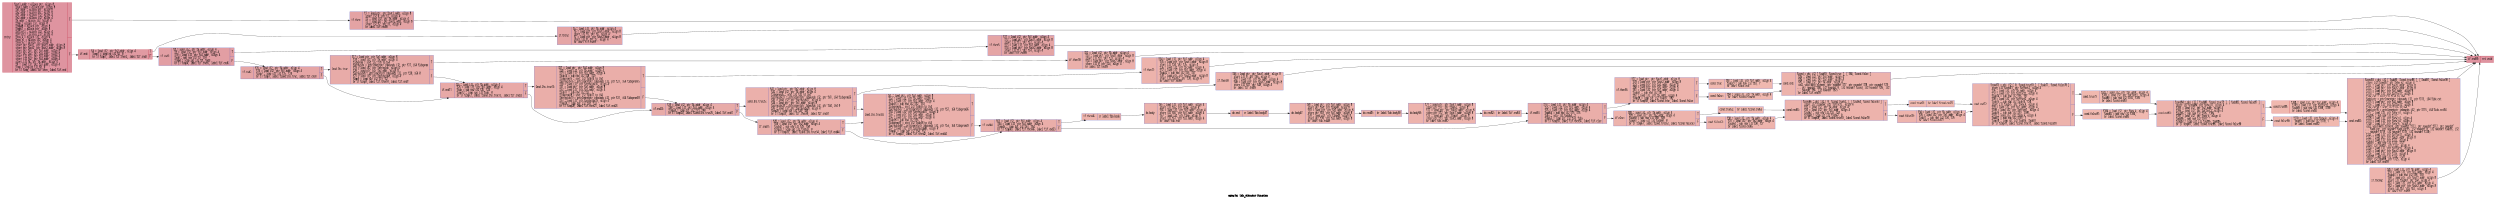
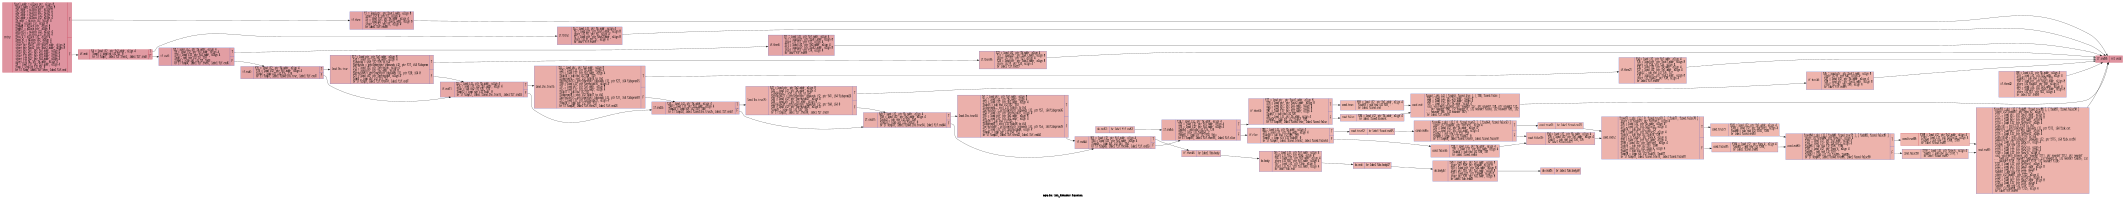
edge "land.lhs.true25:" -> "land.lhs.true34:": now "land.lhs.true25:" -> "if.end31:"
node "do.body50:": removed
edge "cond.false63:" -> "cond.end65:": now "cond.false63:" -> "cond.false70:"
